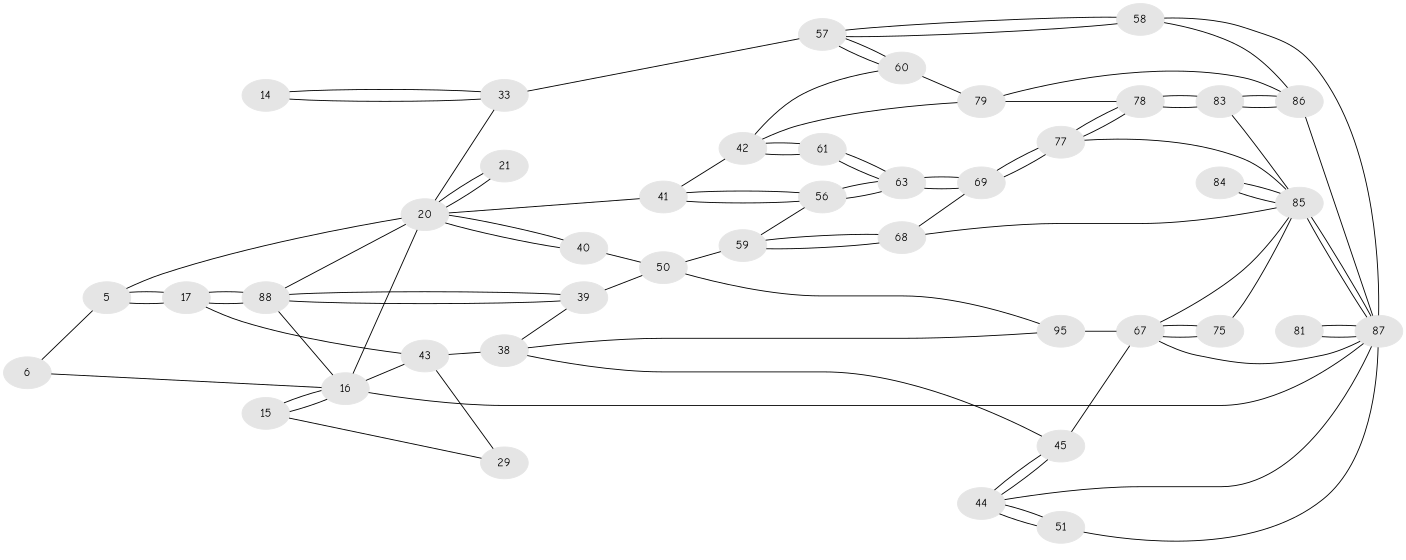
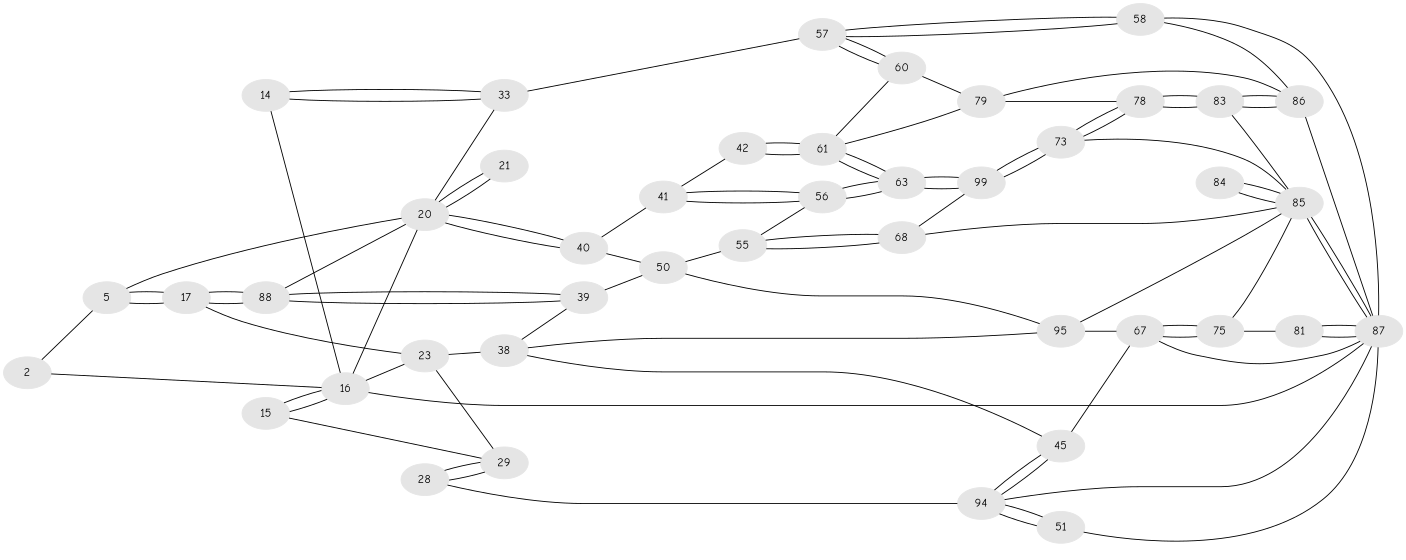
edge "60" -- "42": now "60" -- "61"
edge "79" -- "42": now "79" -- "61"
node "77": label "77" -> "73"
node "69": label "69" -> "99"
edge "41" -- "20": now "41" -- "40"
node "59": label "59" -> "55"
edge "85" -- "67": now "85" -- "95"
edge "75" -- "81": added
edge "88" -- "16": now "14" -- "16"
node "43": label "43" -> "23"
node "6": label "6" -> "2"
node "28": added
node "44": label "44" -> "94"
